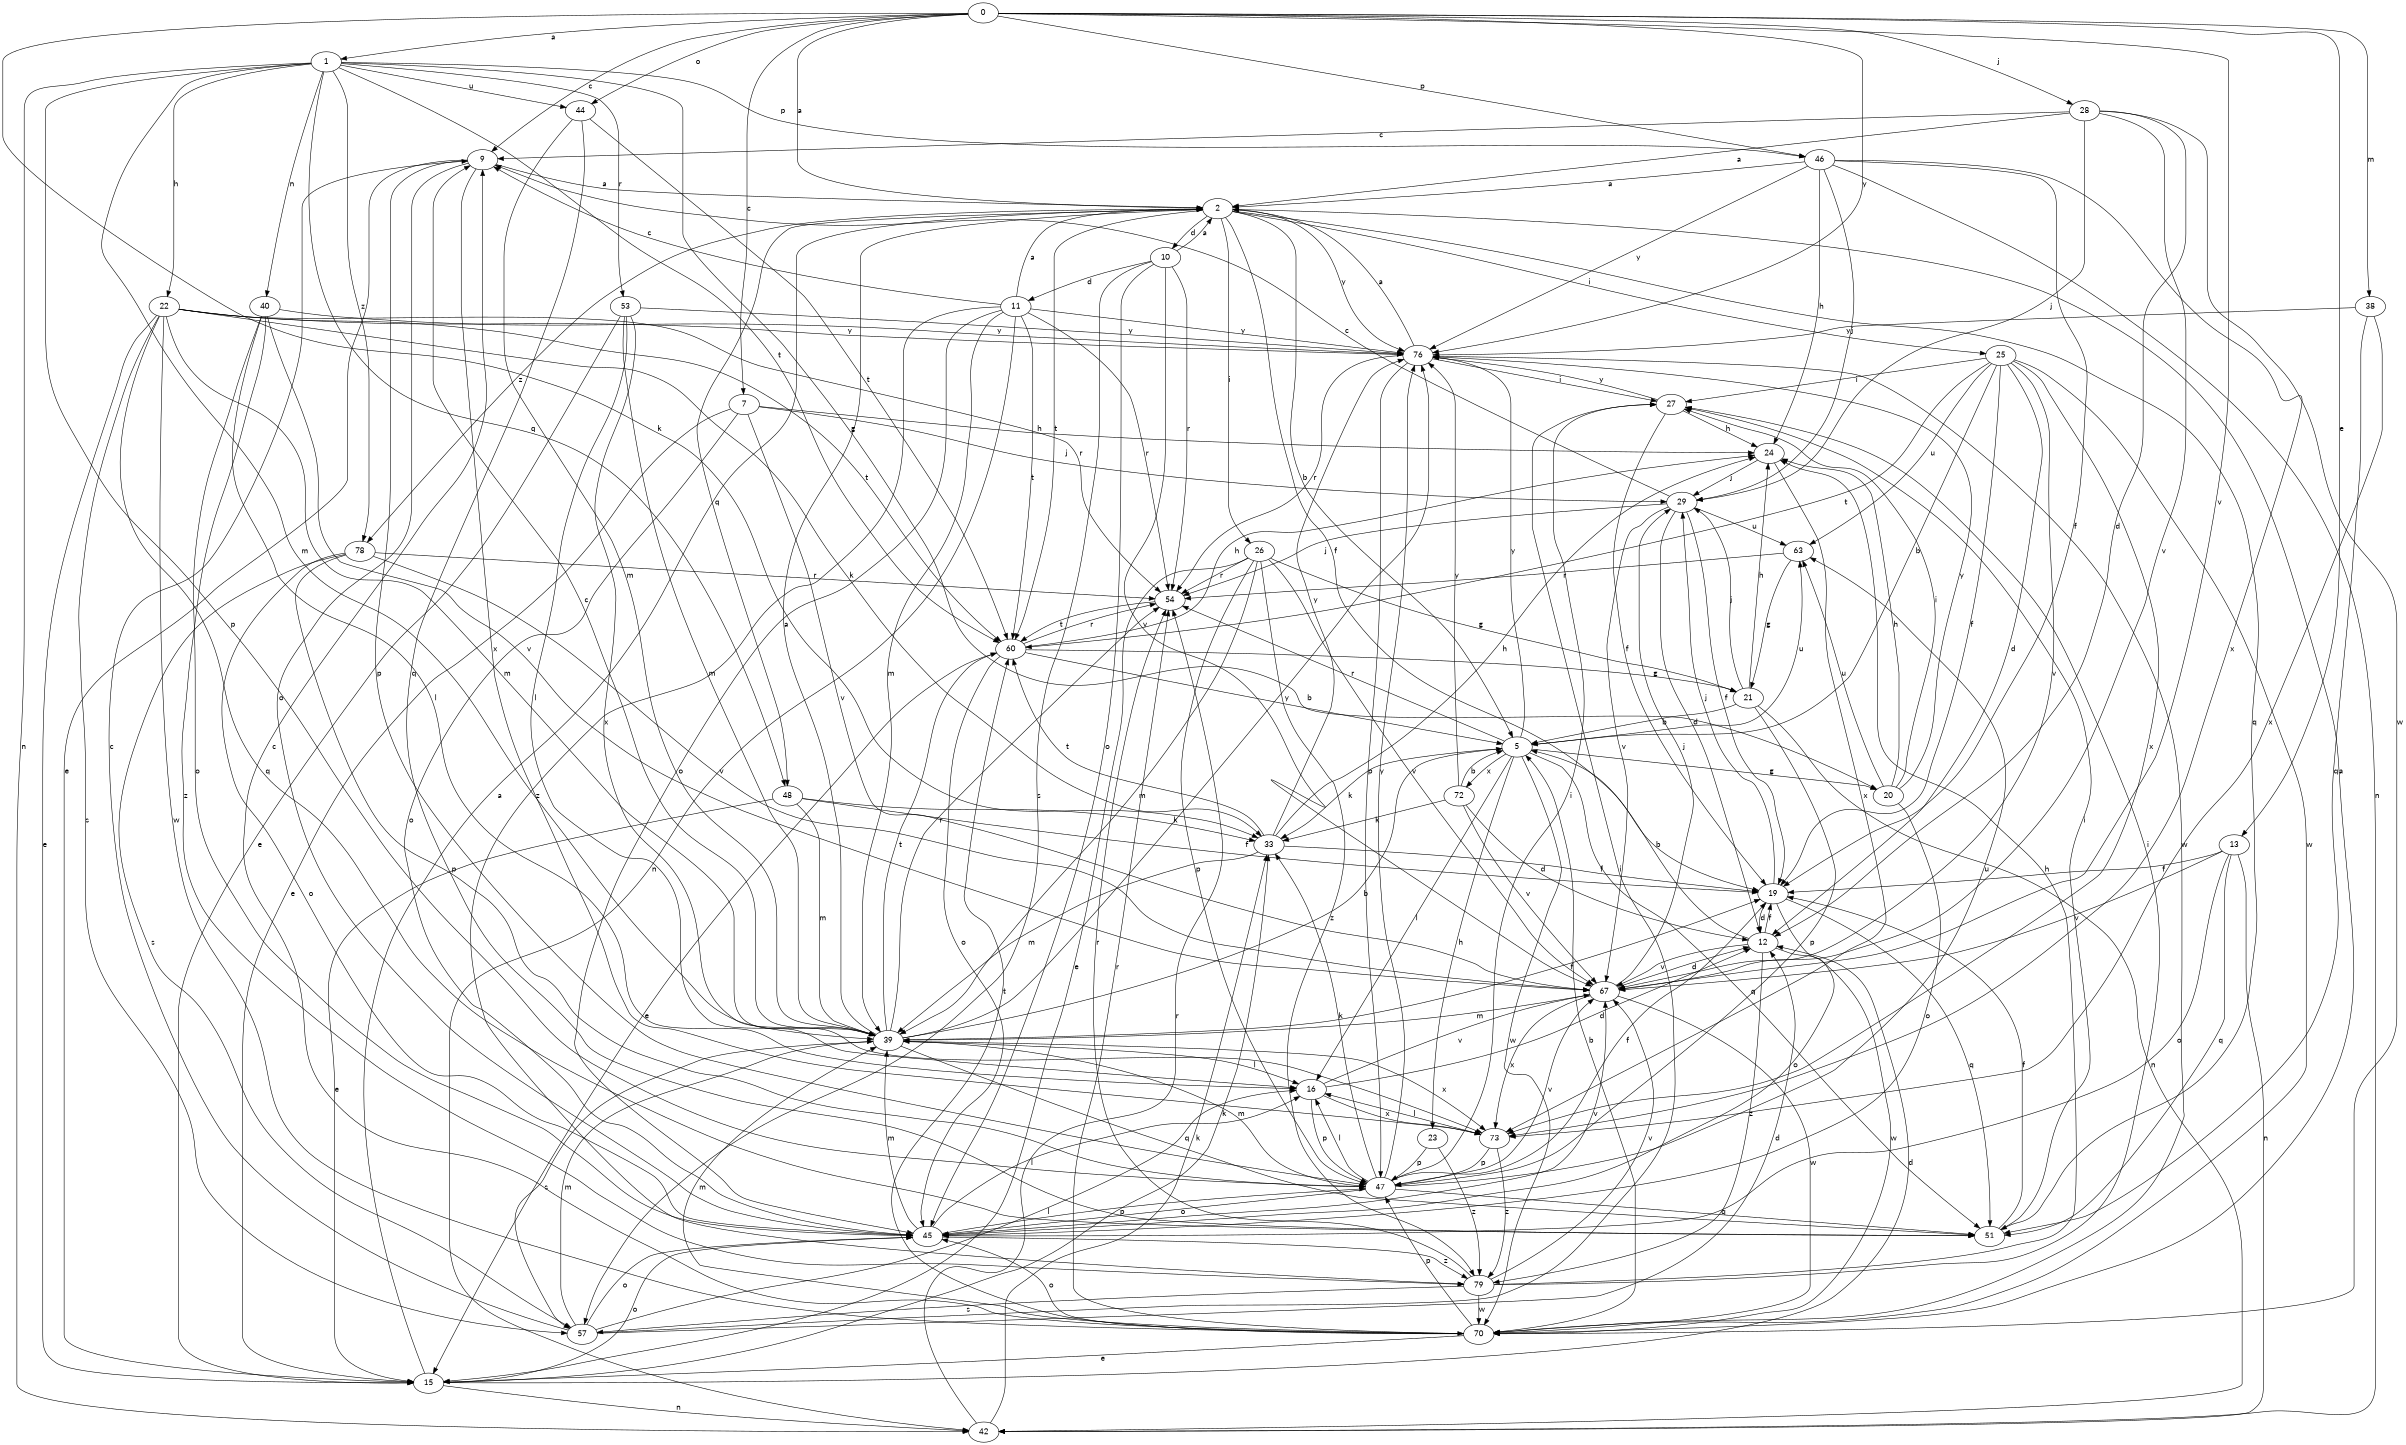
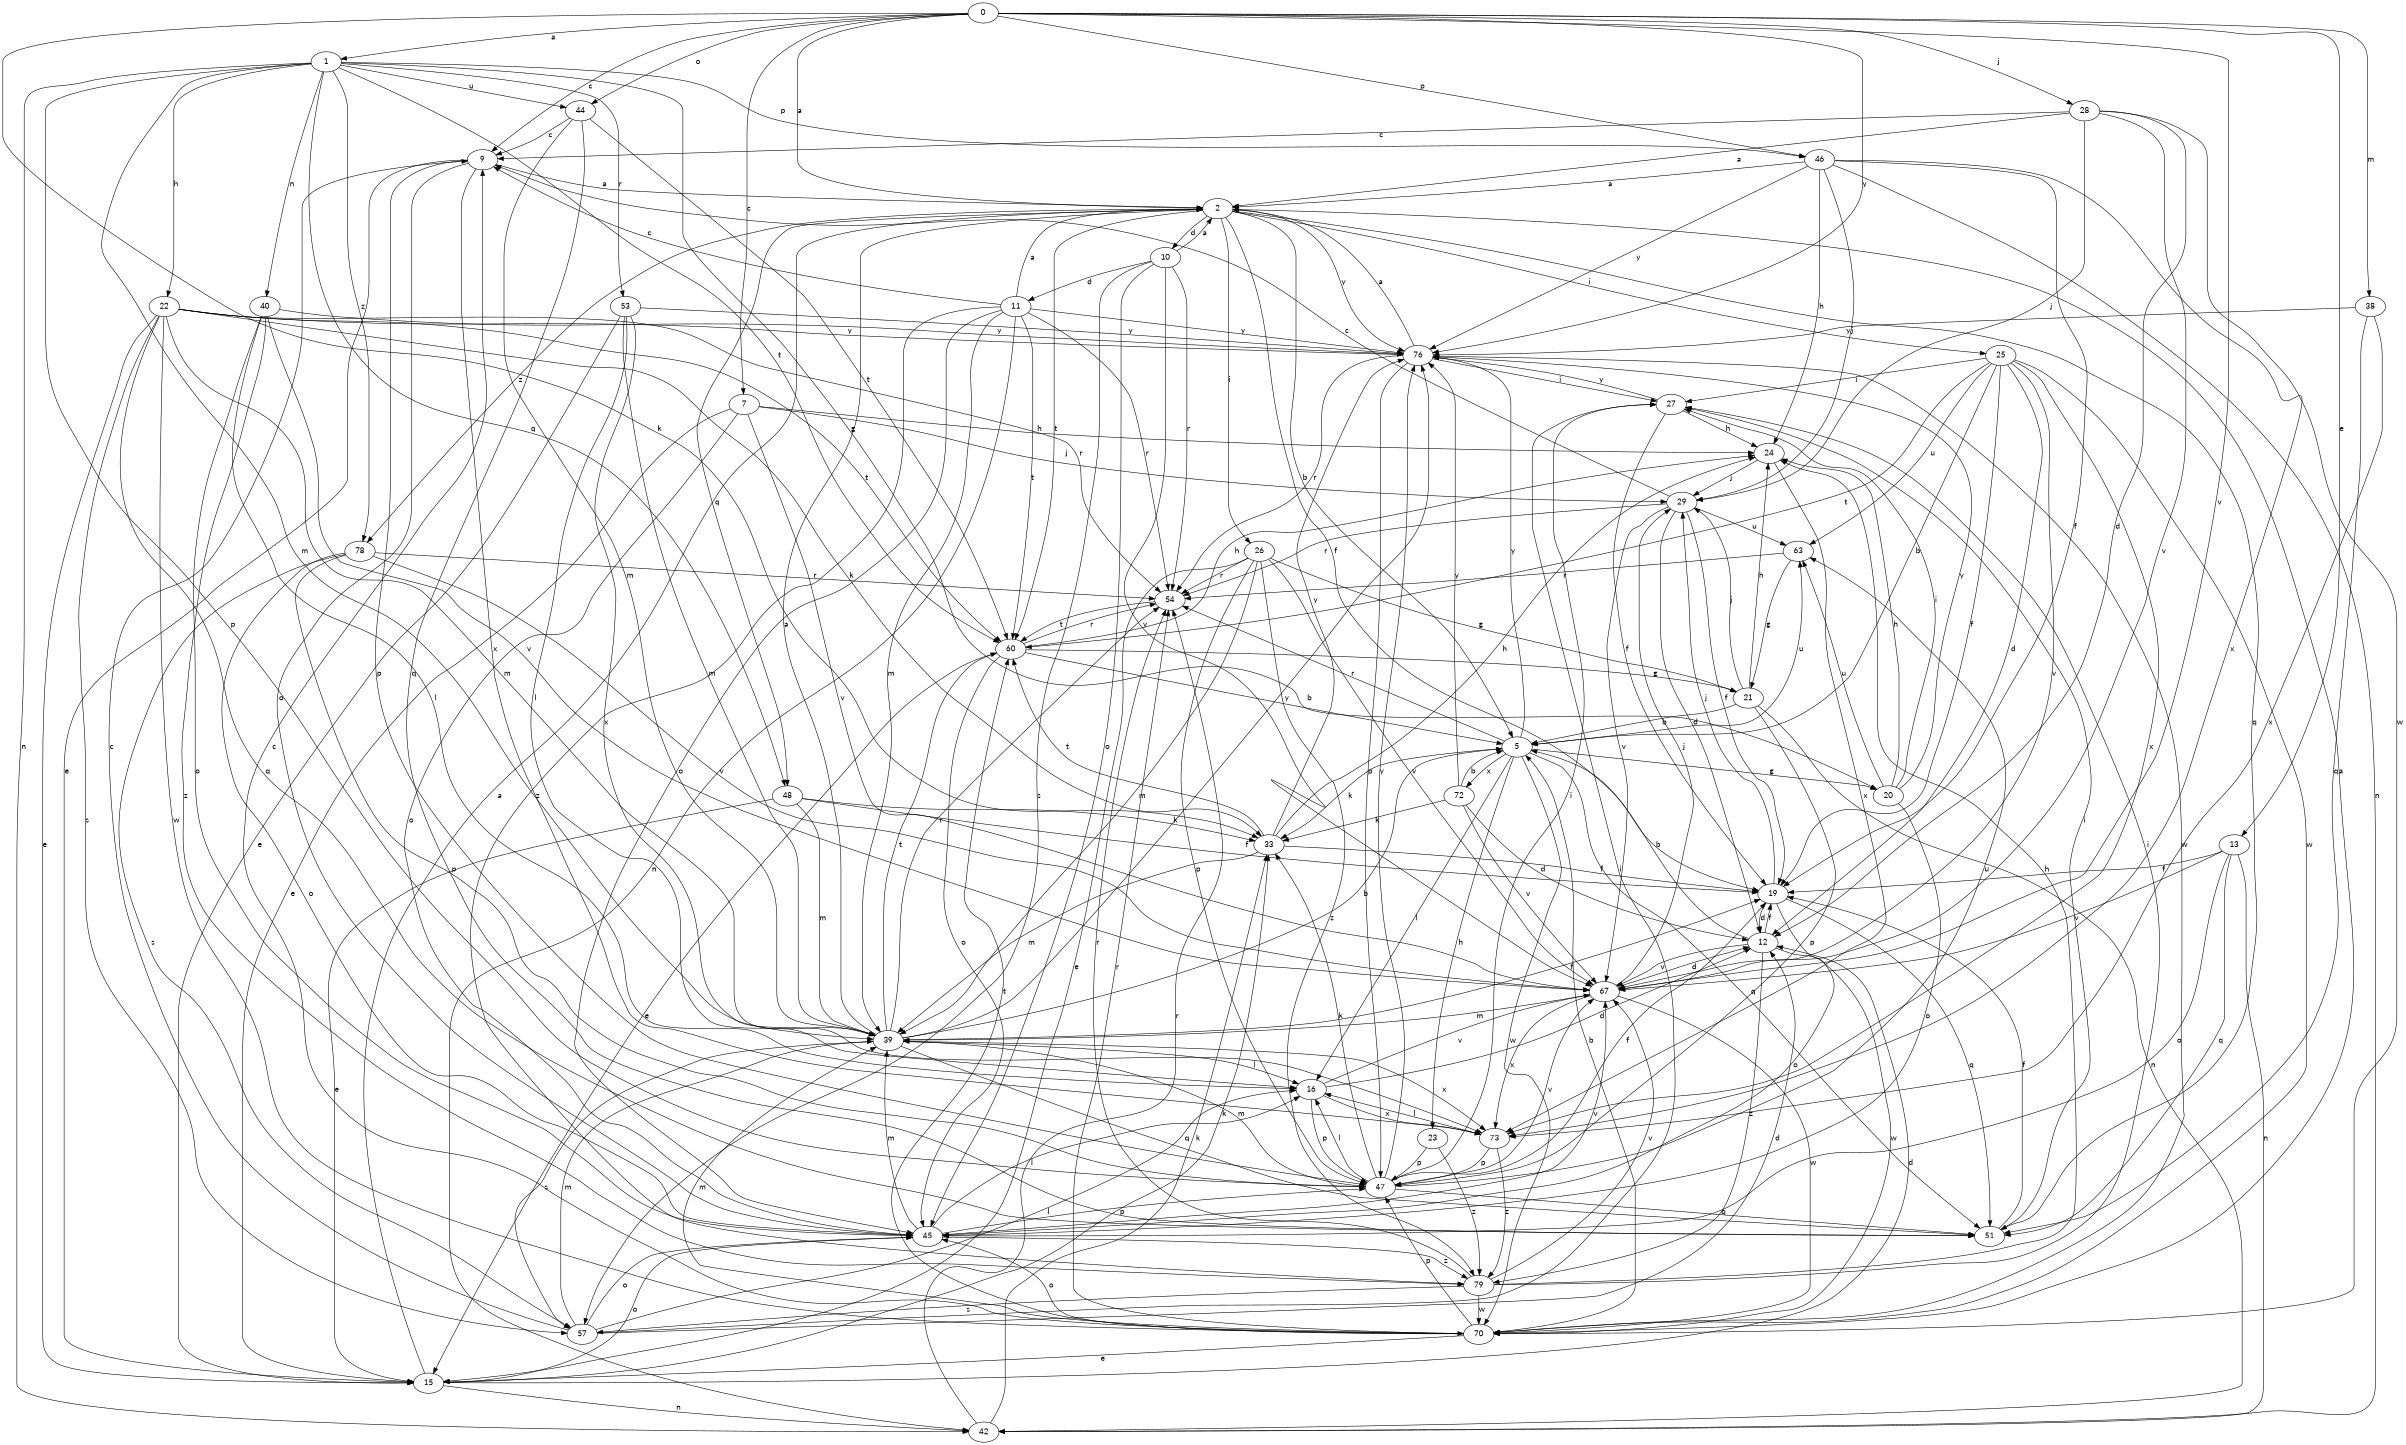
edge "29" -> "54": label "j" -> "r"
edge "39" -> "9": now "44" -> "9"
edge "47" -> "45": removed, label "o"
